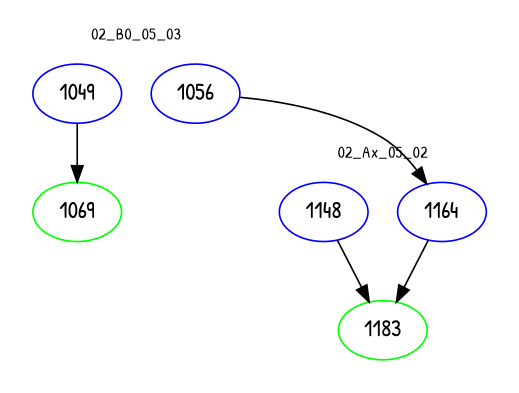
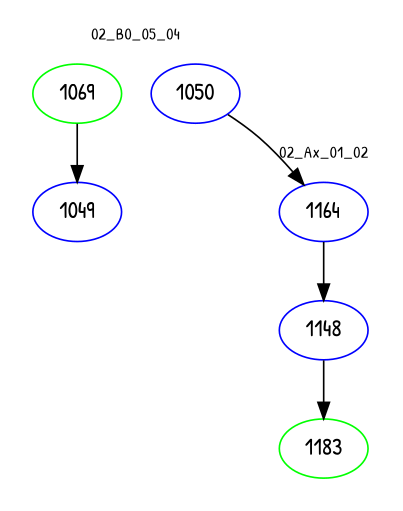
cluster "02_B0_05_03": label "02_B0_05_03" -> "02_B0_05_04"
node "1056": label "1056" -> "1050"
edge "1049" -> "1069": reversed
cluster "02_Ax_05_02": label "02_Ax_05_02" -> "02_Ax_01_02"
edge "1164" -> "1183": now "1164" -> "1148"
